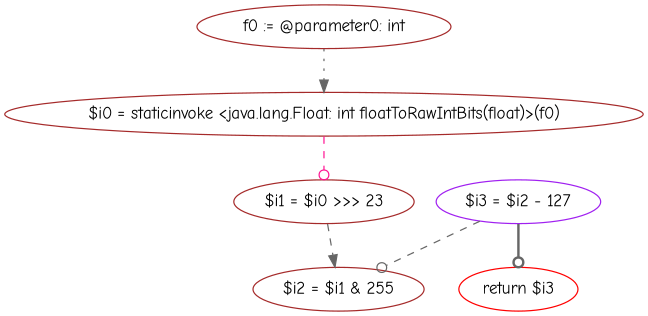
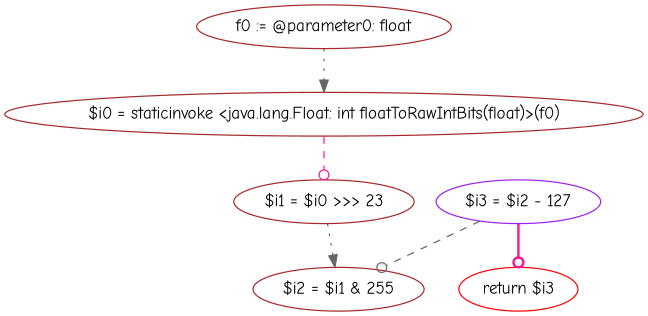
node "f0 := @parameter0: int": label "f0 := @parameter0: int" -> "f0 := @parameter0: float"
edge "$i1 = $i0 >>> 23" -> "$i2 = $i1 & 255": style dashed -> dotted
edge "$i3 = $i2 - 127" -> "return $i3": color gray40 -> deeppink
